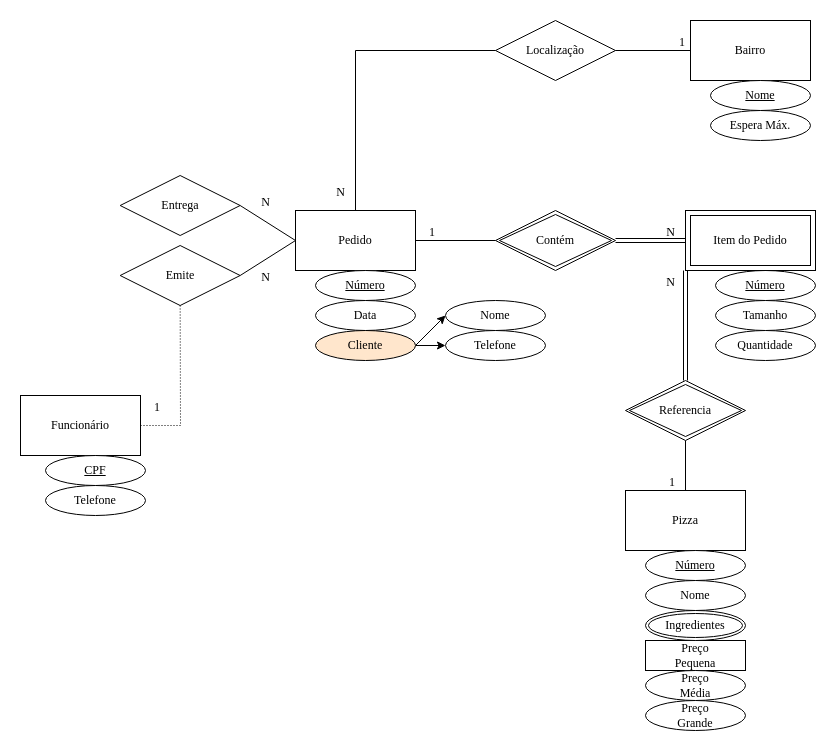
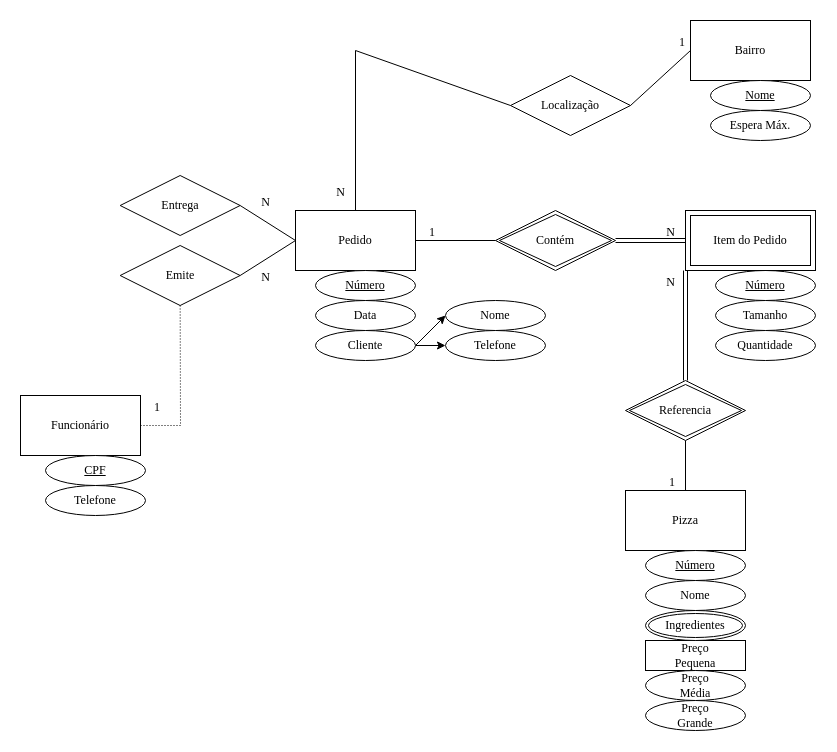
node "Localização": moved (556, 51) -> (571, 106)
node "Cliente": fillcolor #ffe6cc -> #ffffff
